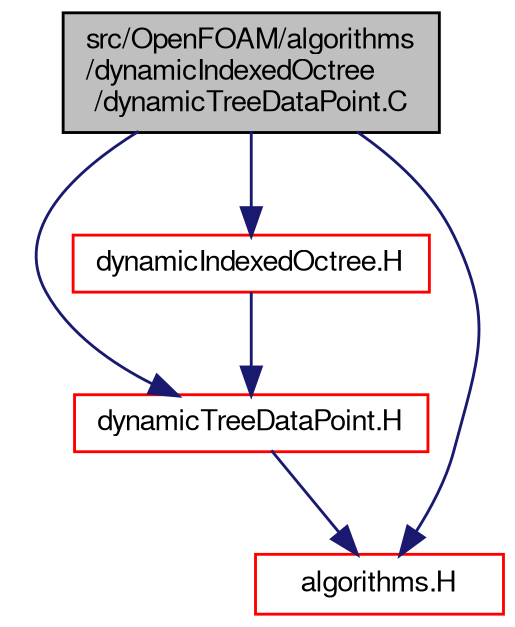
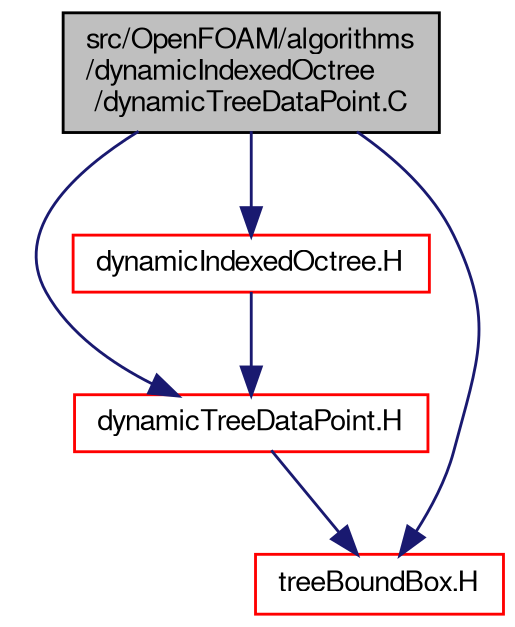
node "algorithms.H": label "algorithms.H" -> "treeBoundBox.H"
